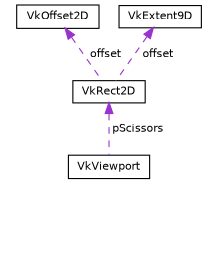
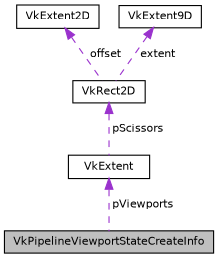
node "VkOffset2D": label "VkOffset2D" -> "VkExtent2D"
edge "VkRect2D" -> "VkExtent9D": label " offset" -> " extent"
node "VkViewport": label "VkViewport" -> "VkExtent"
node "VkPipelineViewportStateCreateInfo": added
